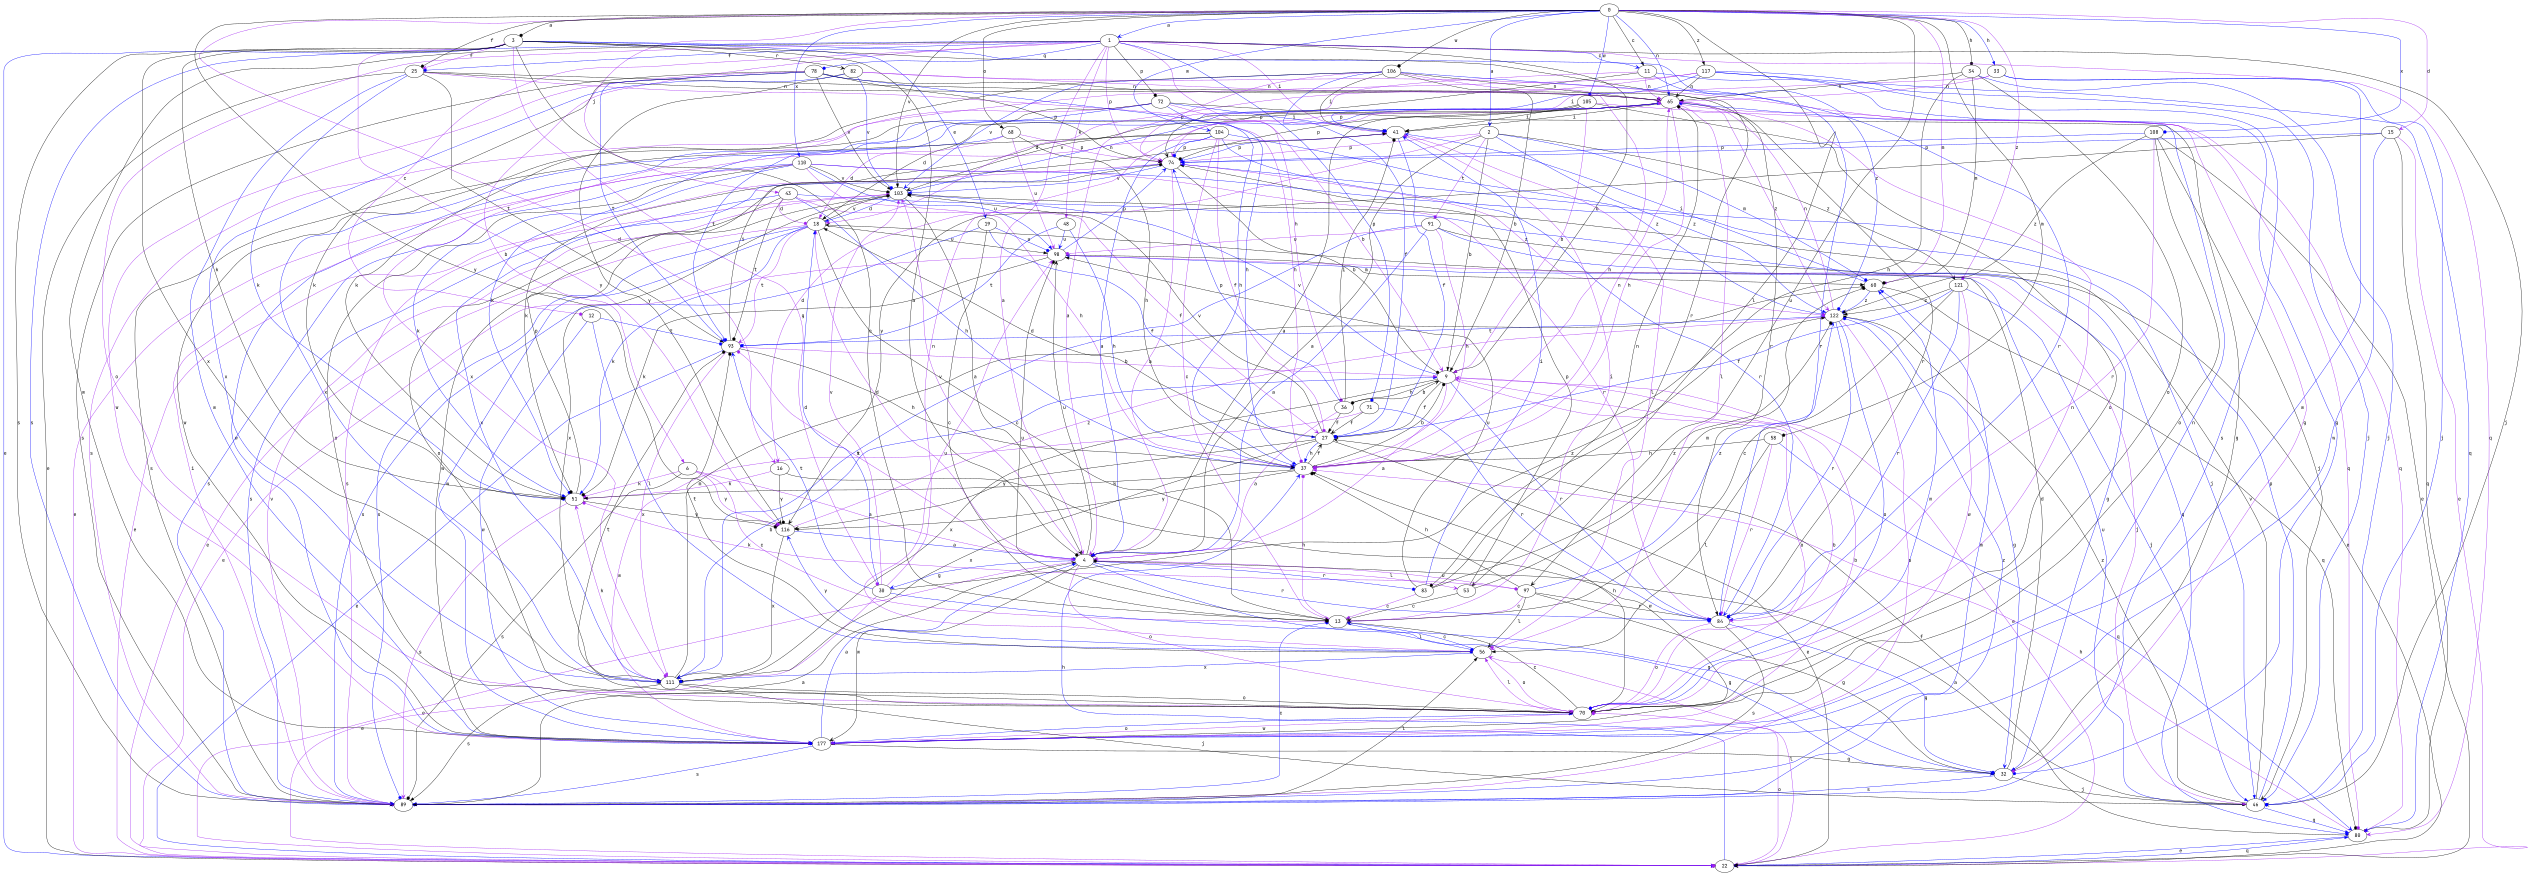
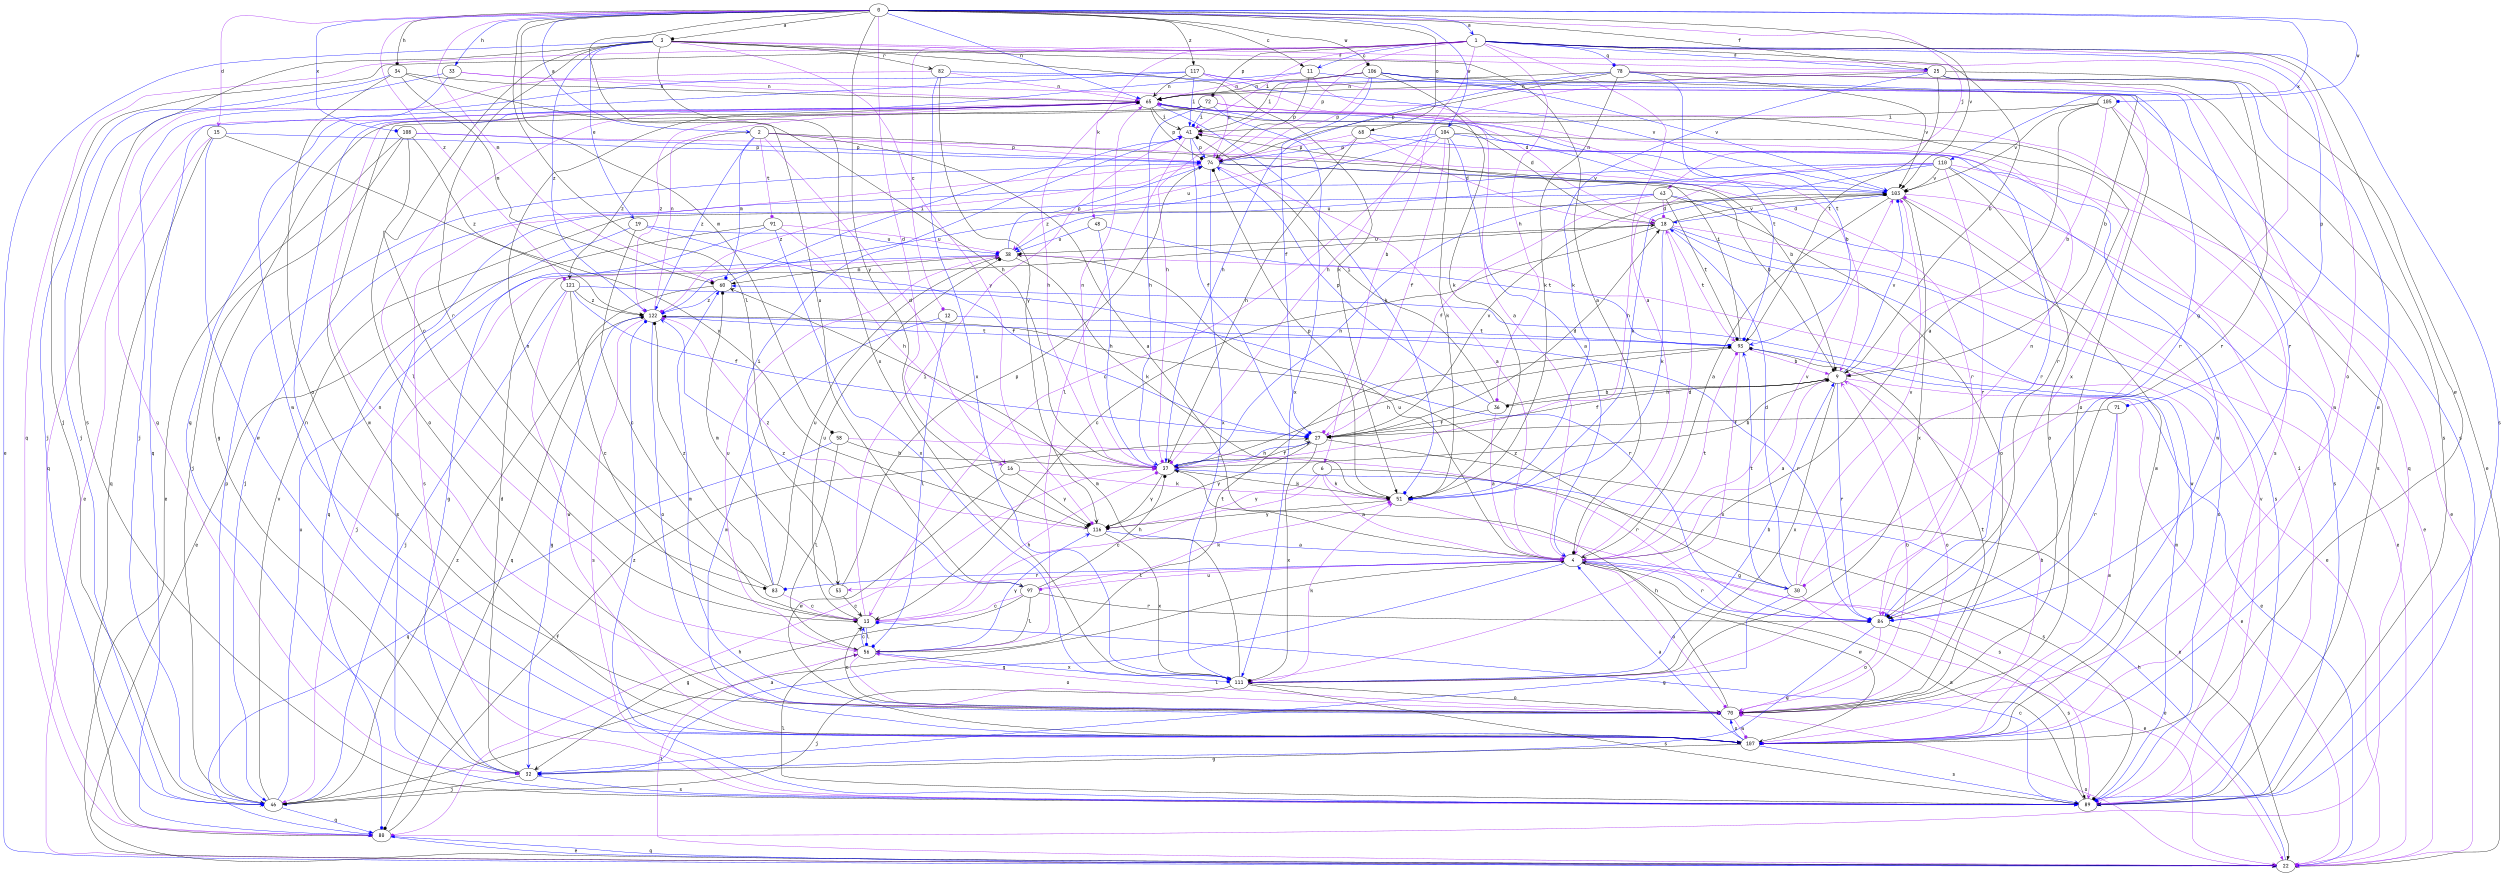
node "98": label "98" -> "38"
edge "91" -> "4": removed, label "a"
node "177": label "177" -> "107"
